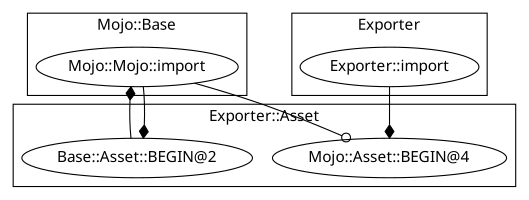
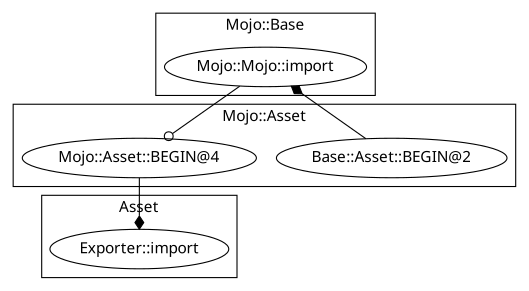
cluster "Exporter": label "Exporter" -> "Asset"
edge "Mojo::Mojo::import" -> "Base::Asset::BEGIN@2": removed
edge "Exporter::import" -> "Mojo::Asset::BEGIN@4": reversed
cluster "Exporter::Asset": label "Exporter::Asset" -> "Mojo::Asset"
